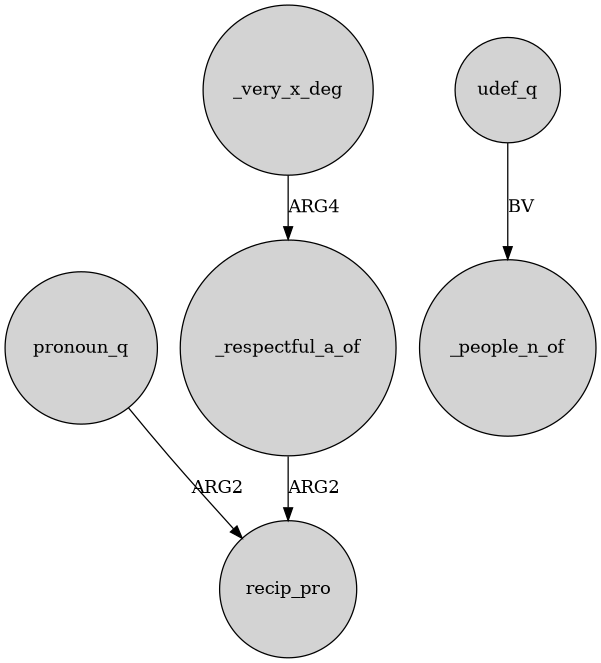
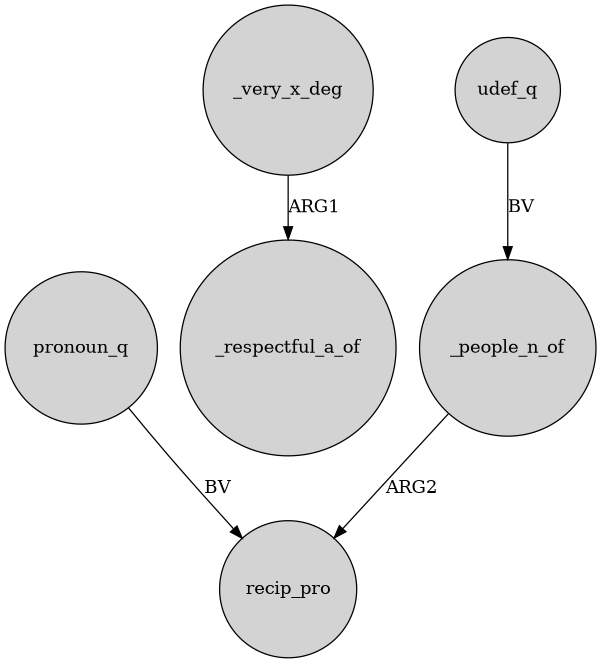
edge "_very_x_deg" -> "_respectful_a_of": label "ARG4" -> "ARG1"
edge "_respectful_a_of" -> "recip_pro": now "_people_n_of" -> "recip_pro"
edge "pronoun_q" -> "recip_pro": label "ARG2" -> "BV"
